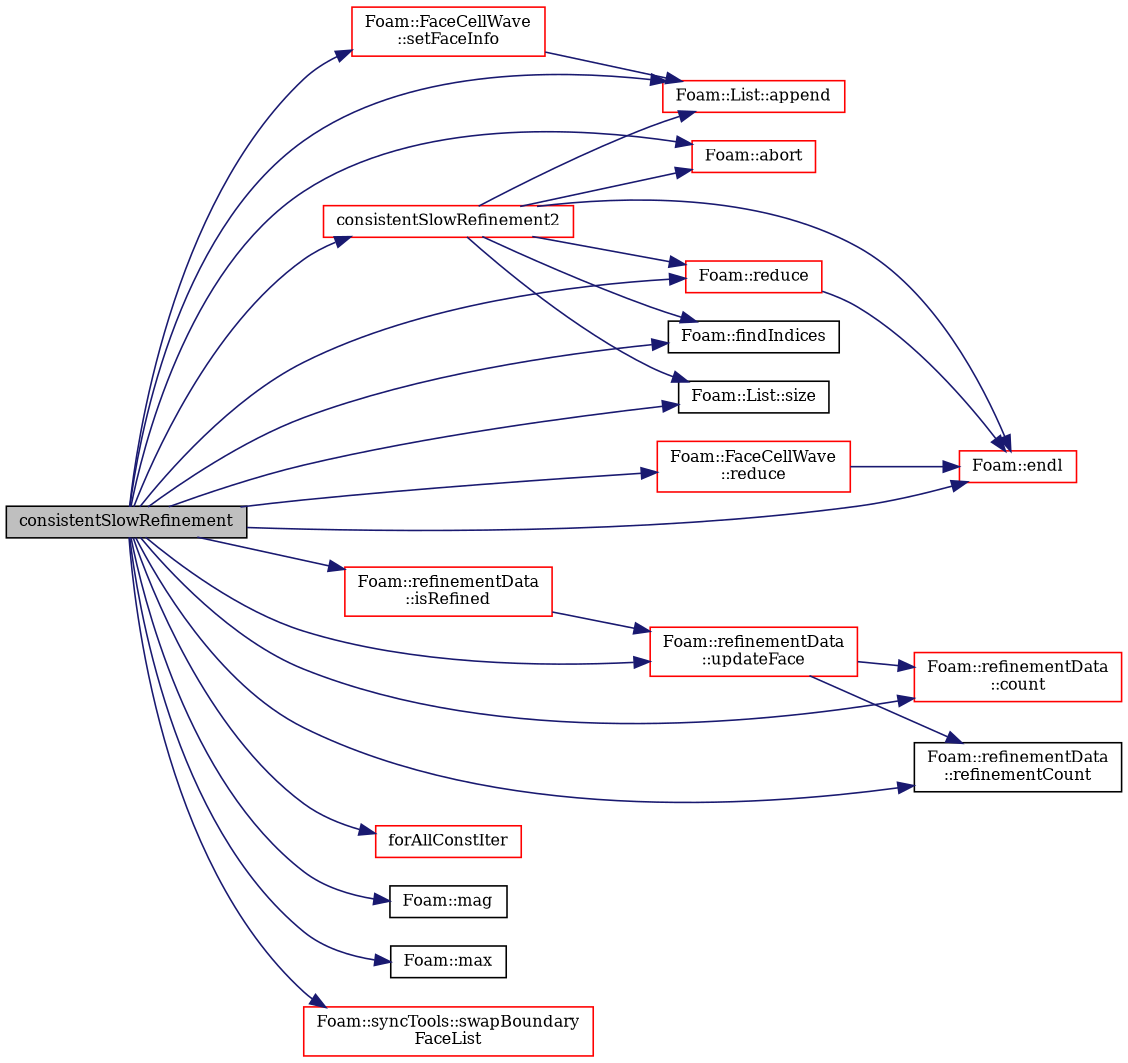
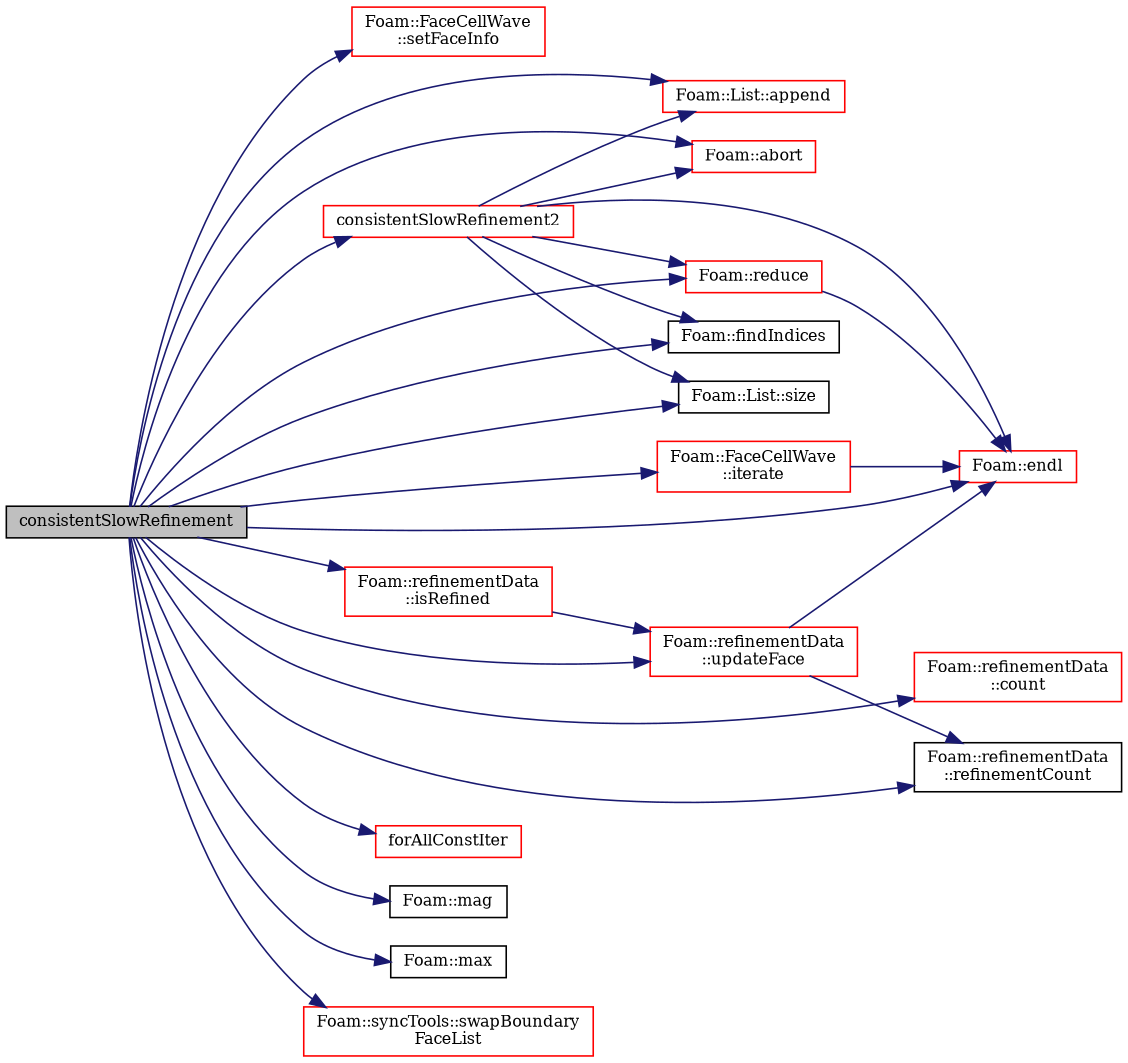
edge "Foam::FaceCellWave ::setFaceInfo" -> "Foam::List::append": removed
node "Foam::FaceCellWave ::reduce": label "Foam::FaceCellWave ::reduce" -> "Foam::FaceCellWave ::iterate"
edge "Foam::refinementData ::updateFace" -> "Foam::refinementData ::count": now "Foam::refinementData ::updateFace" -> "Foam::endl"
